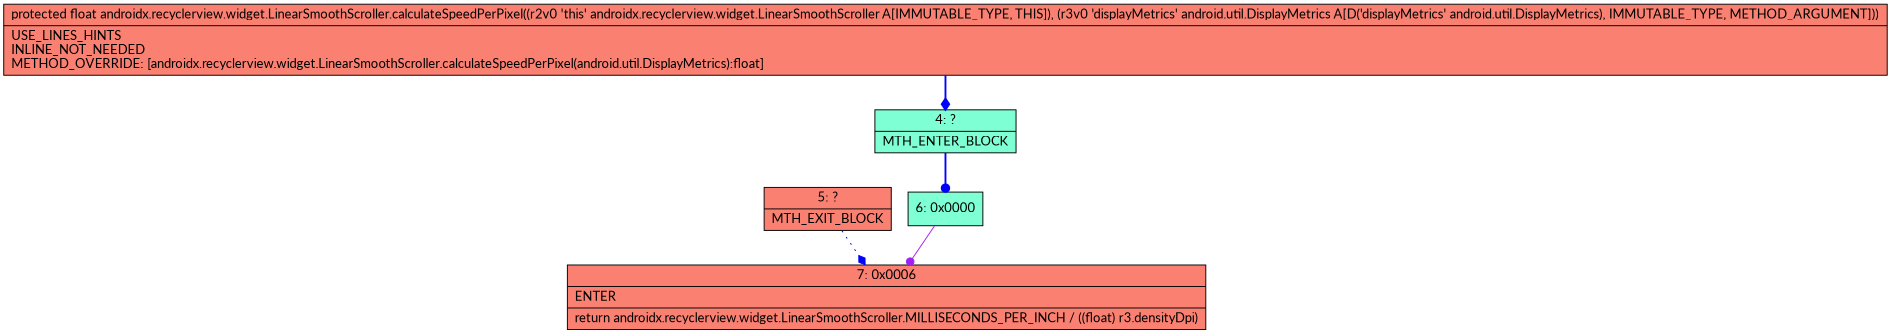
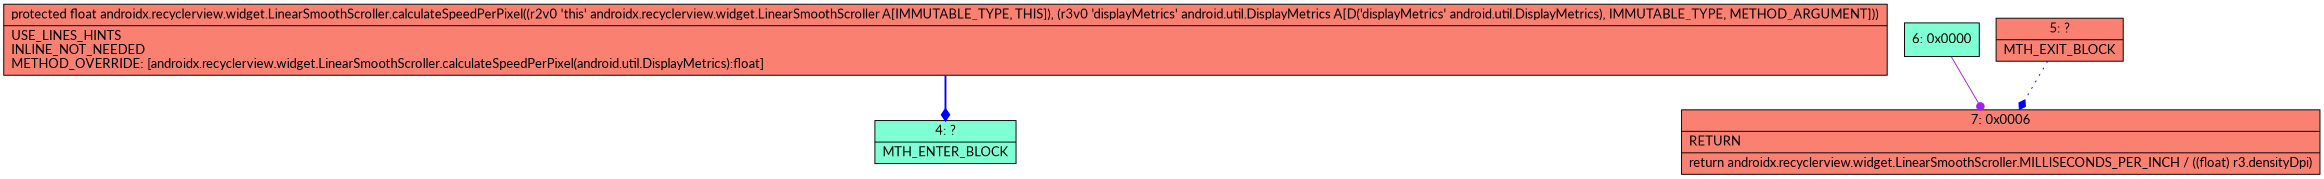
edge "4: ?" -> "6: 0x0000": removed
node "7: 0x0006": text "ENTER" -> "RETURN"
